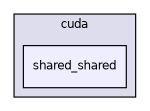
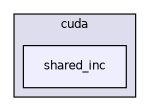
node "shared_shared": label "shared_shared" -> "shared_inc"
